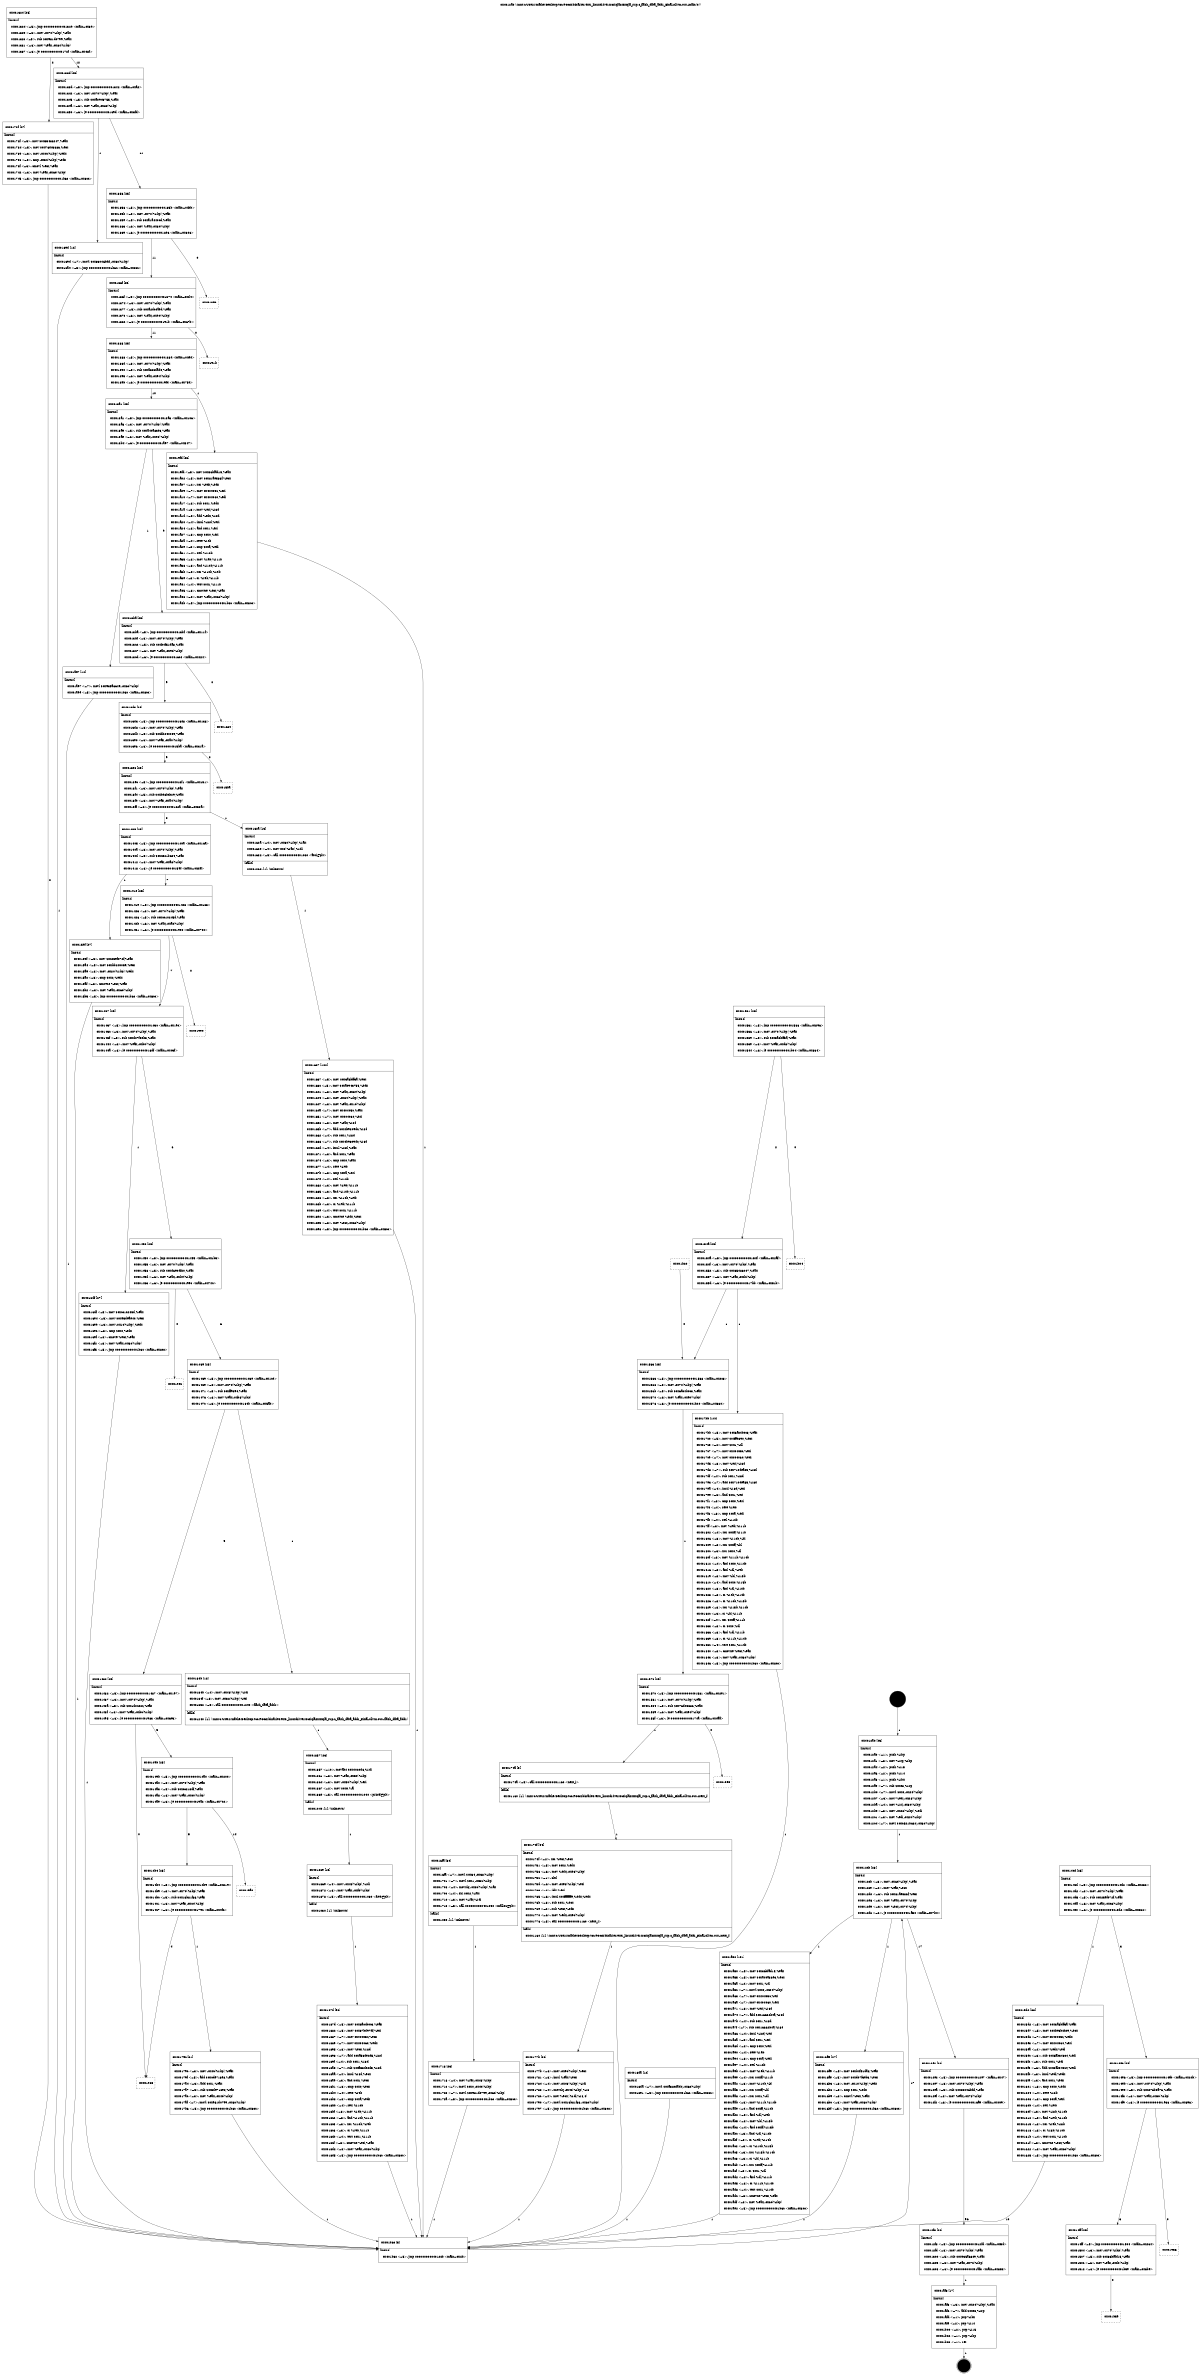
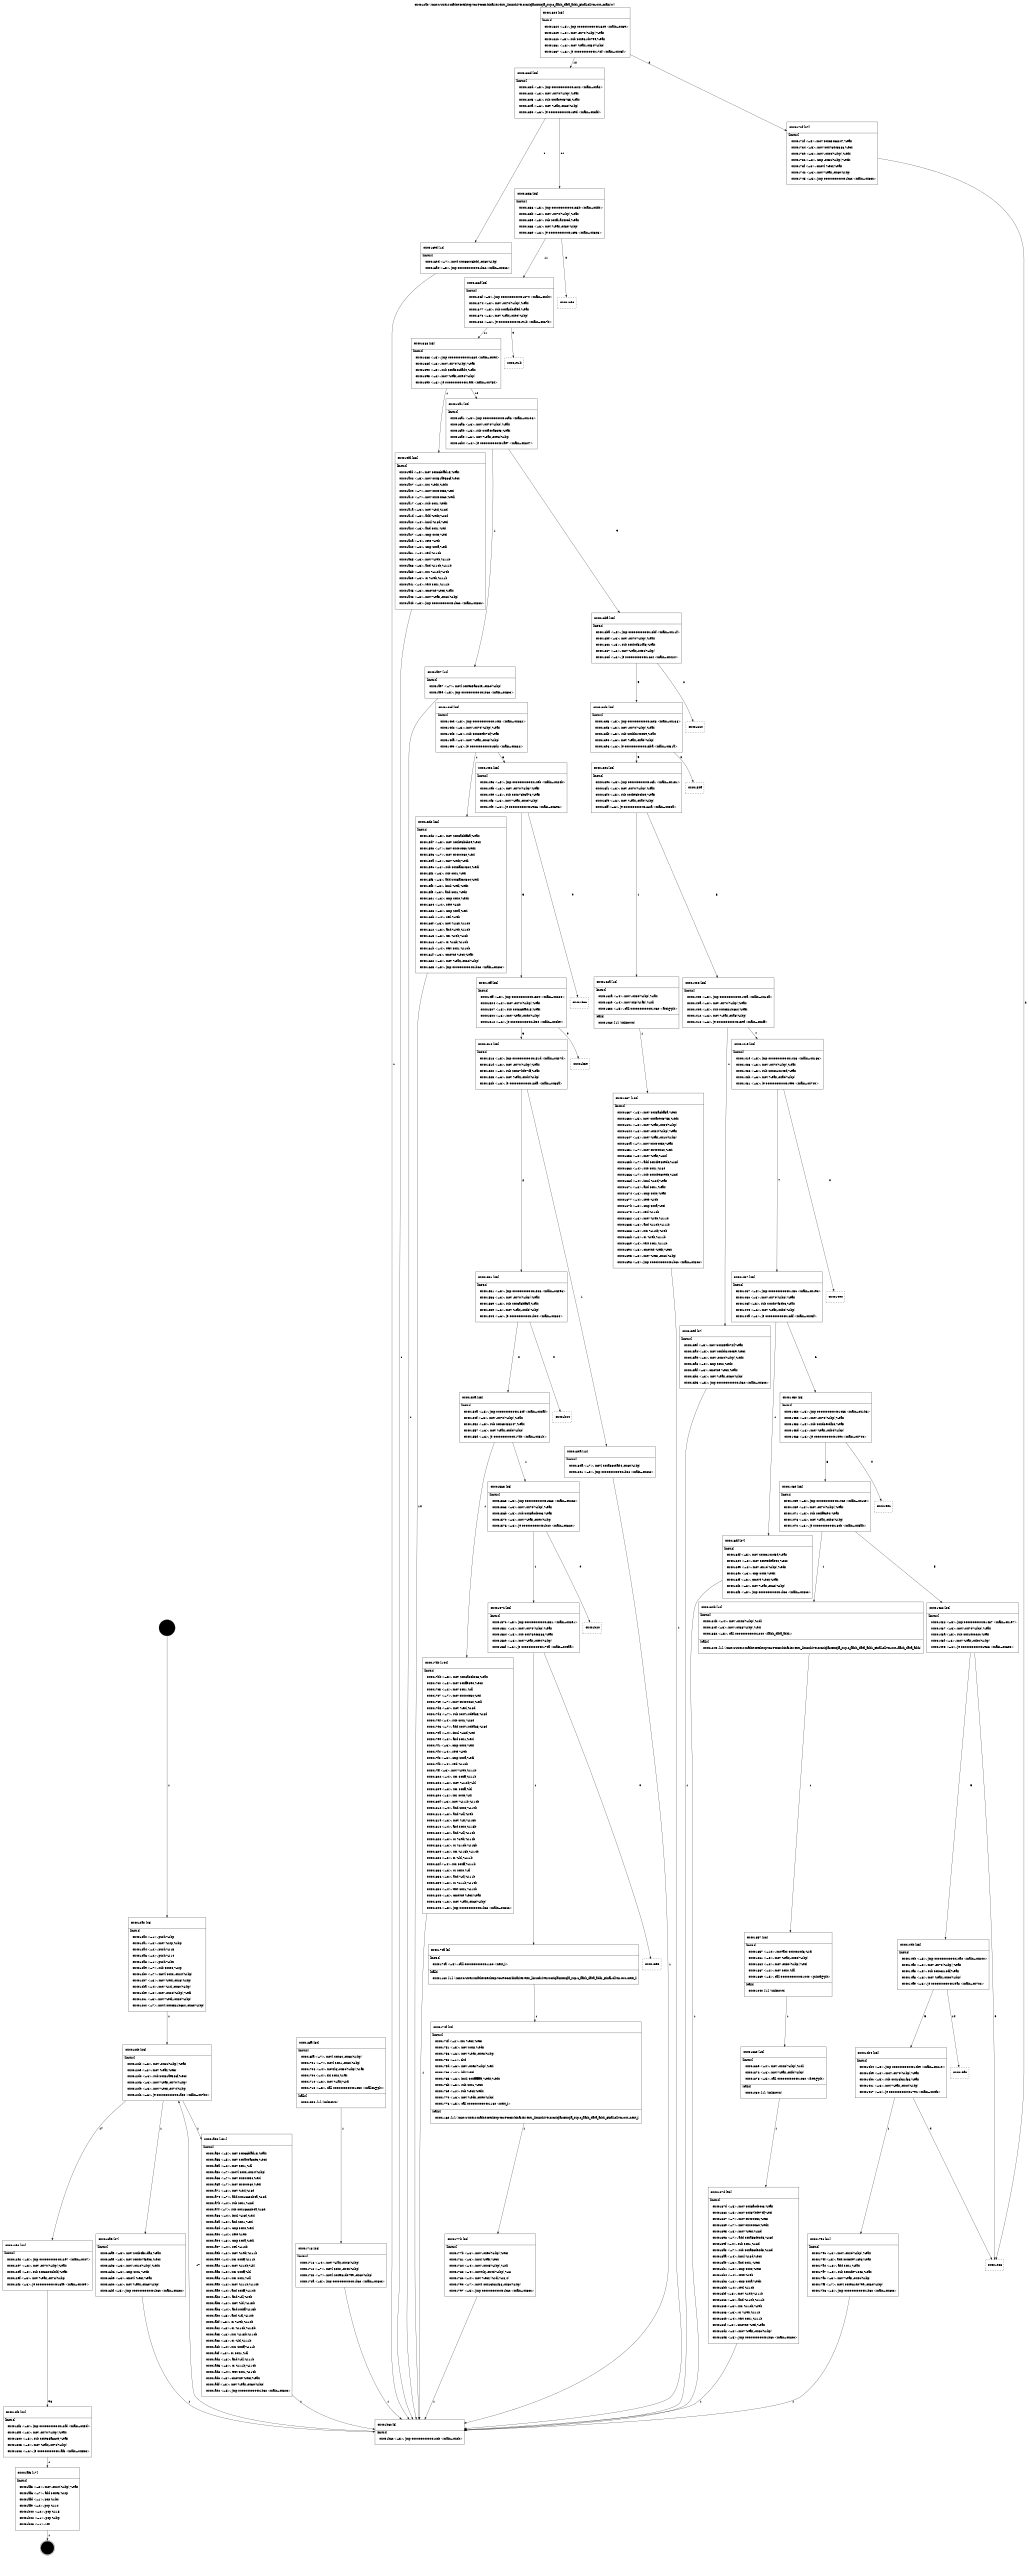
node "0x401518 [25]": added
edge "0x401b20" -> "0x401563 [25]": reversed
edge "0x40172f [27]" -> "0x401b6c [5]": now "0x40172f [27]" -> "0x401983"
